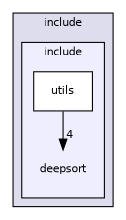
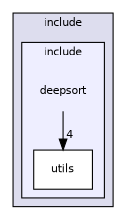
edge "utils" -> "deepsort": reversed
